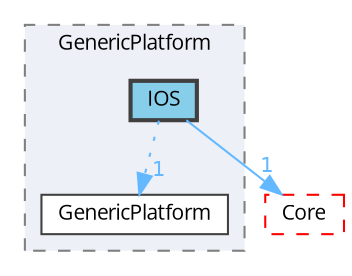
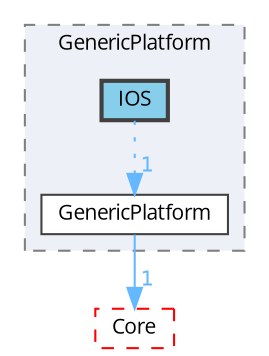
edge "IOS" -> "Core": now "GenericPlatform" -> "Core"
